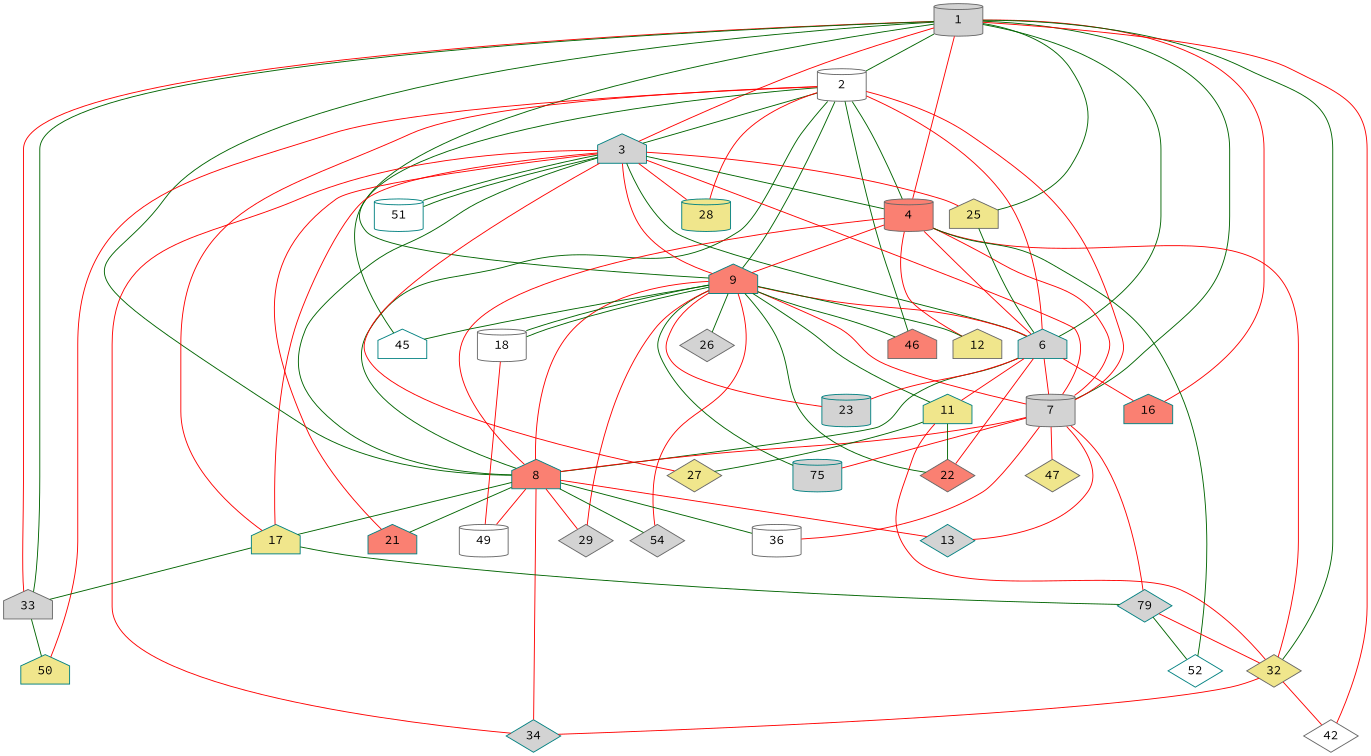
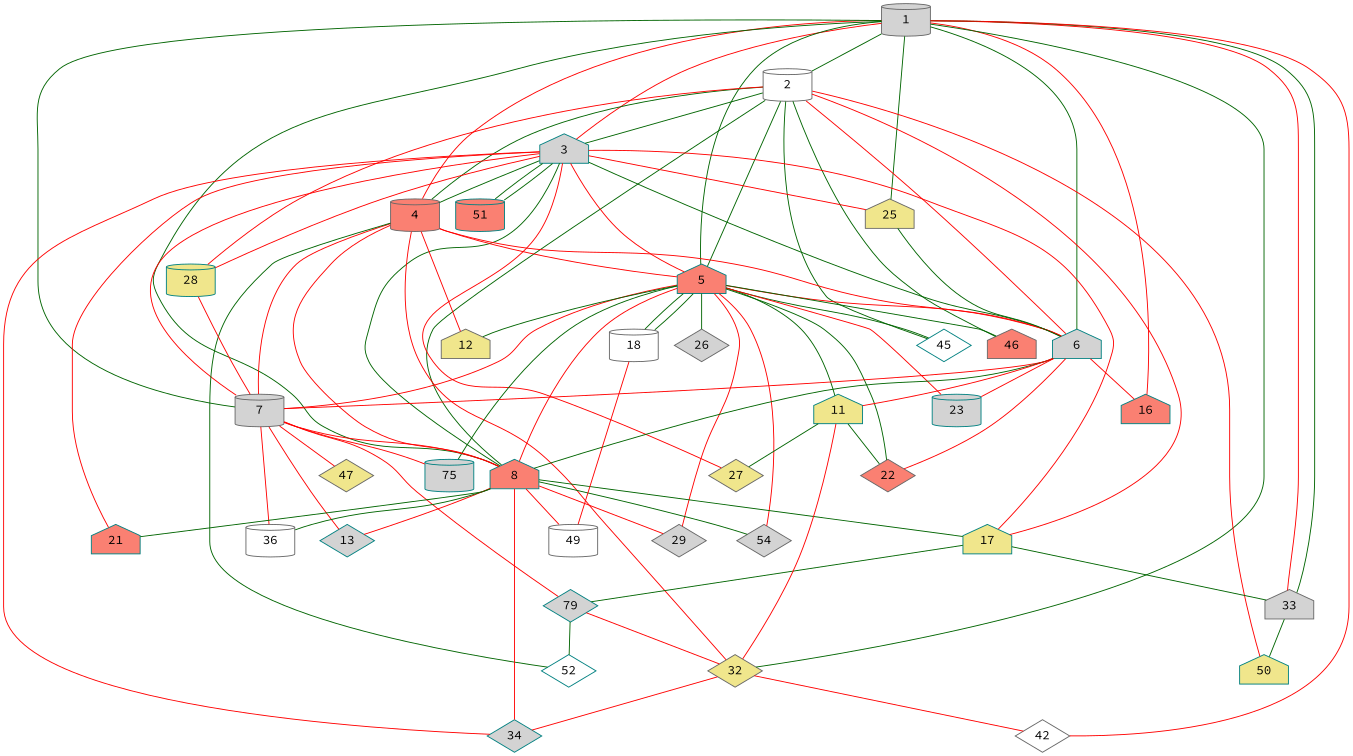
edge "2" -- "7": now "28" -- "7"
node "51": fillcolor white -> salmon
node "9": label "9" -> "5"
node "45": shape house -> diamond
